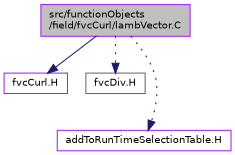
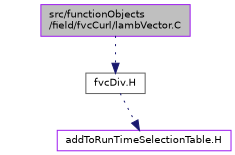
edge "src/functionObjects /field/fvcCurl/lambVector.C" -> "addToRunTimeSelectionTable.H": now "fvcDiv.H" -> "addToRunTimeSelectionTable.H"
node "fvcCurl.H": removed
